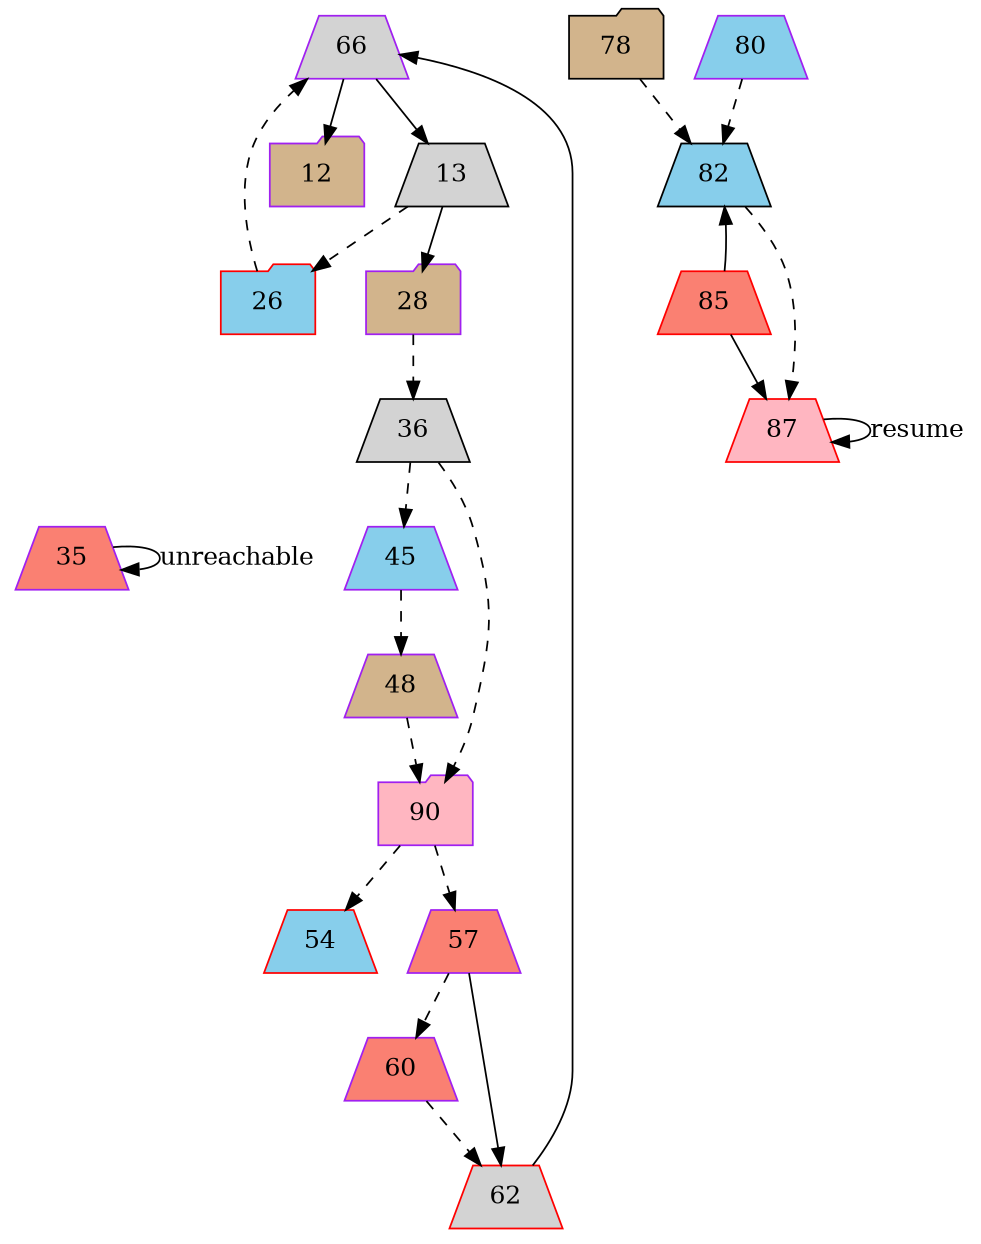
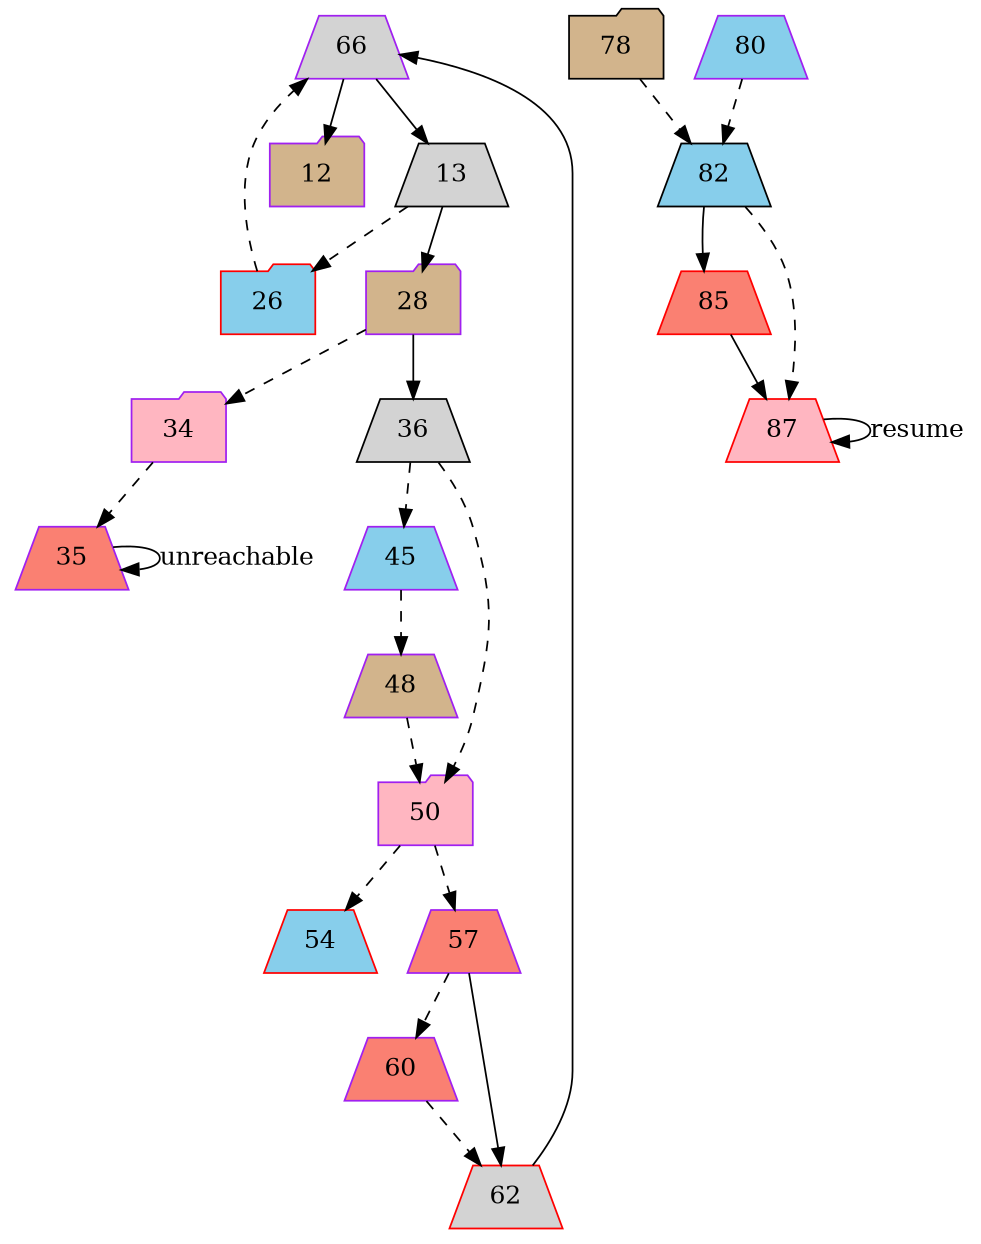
edge "85" -> "82": reversed
edge "28" -> "36": style dashed -> solid
node "34": added
node "90": label "90" -> "50"
